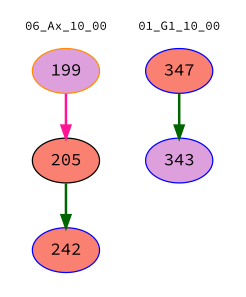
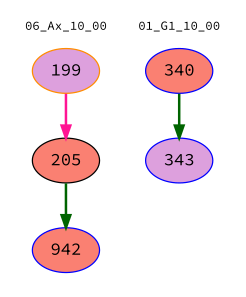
node "347": label "347" -> "340"
node "242": label "242" -> "942"
